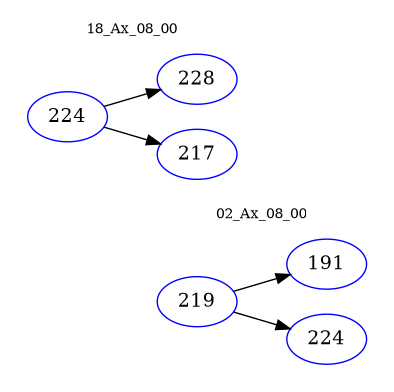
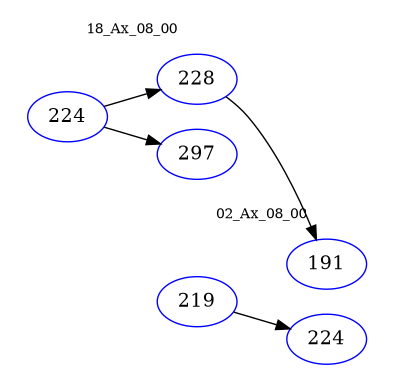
node "217": label "217" -> "297"
edge "219" -> "191": now "228" -> "191"
